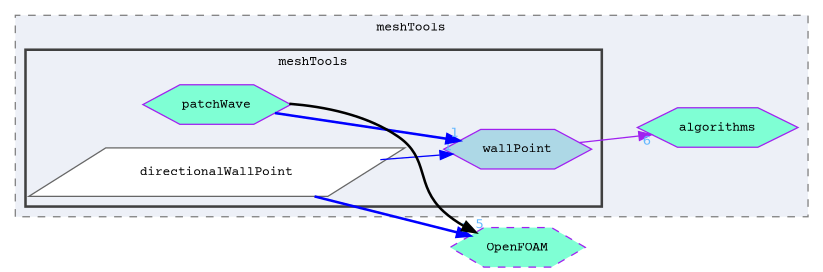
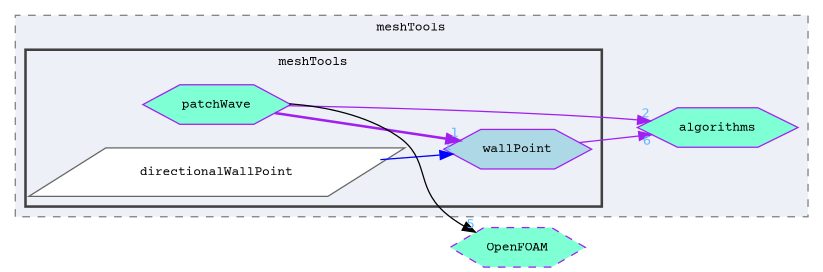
edge "patchWave" -> "algorithms": added
edge "patchWave" -> "wallPoint": color blue -> purple
edge "patchWave" -> "OpenFOAM": style bold -> solid
edge "directionalWallPoint" -> "OpenFOAM": removed
